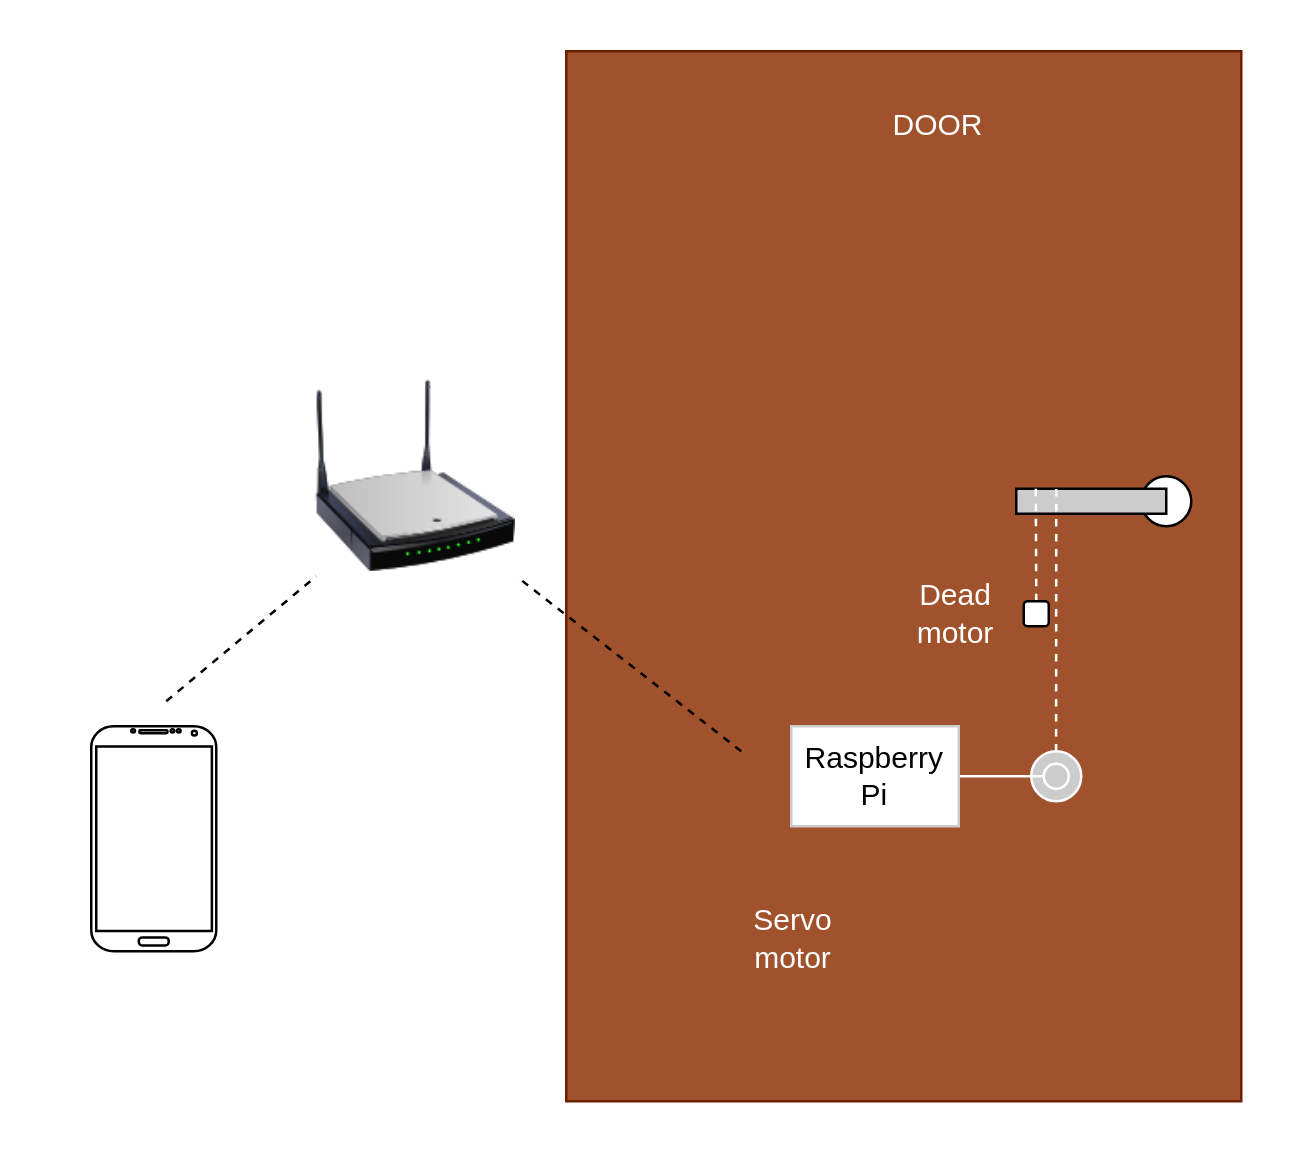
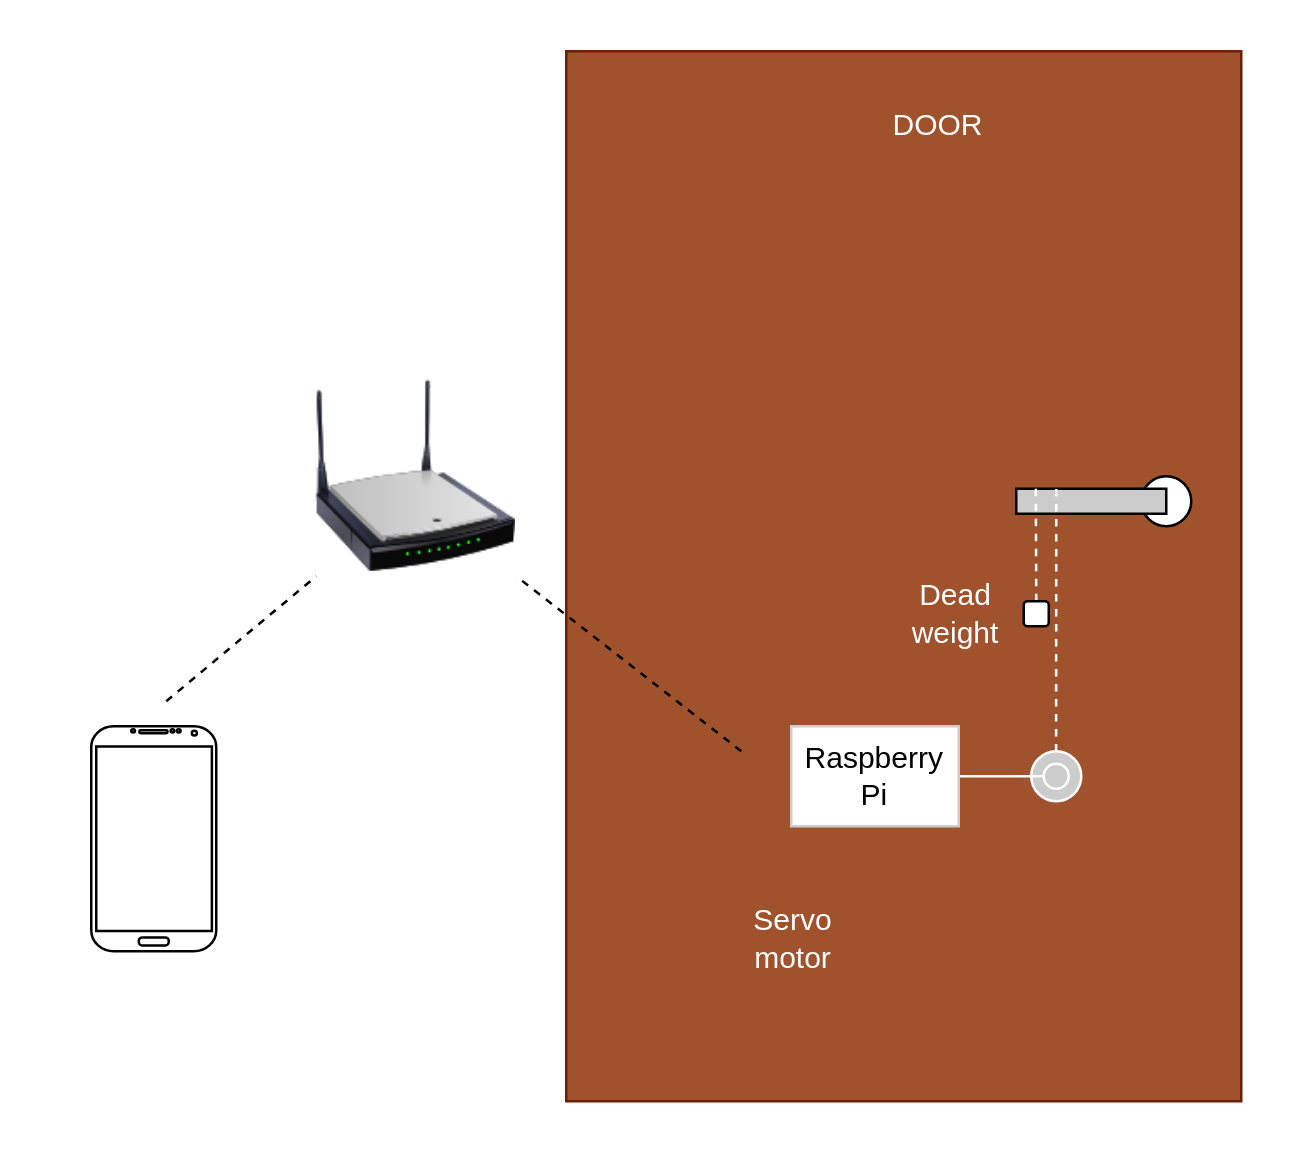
node "Dead motor": label "Dead motor" -> "Dead weight"
